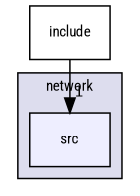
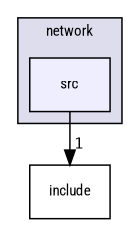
edge "include" -> "src": reversed
